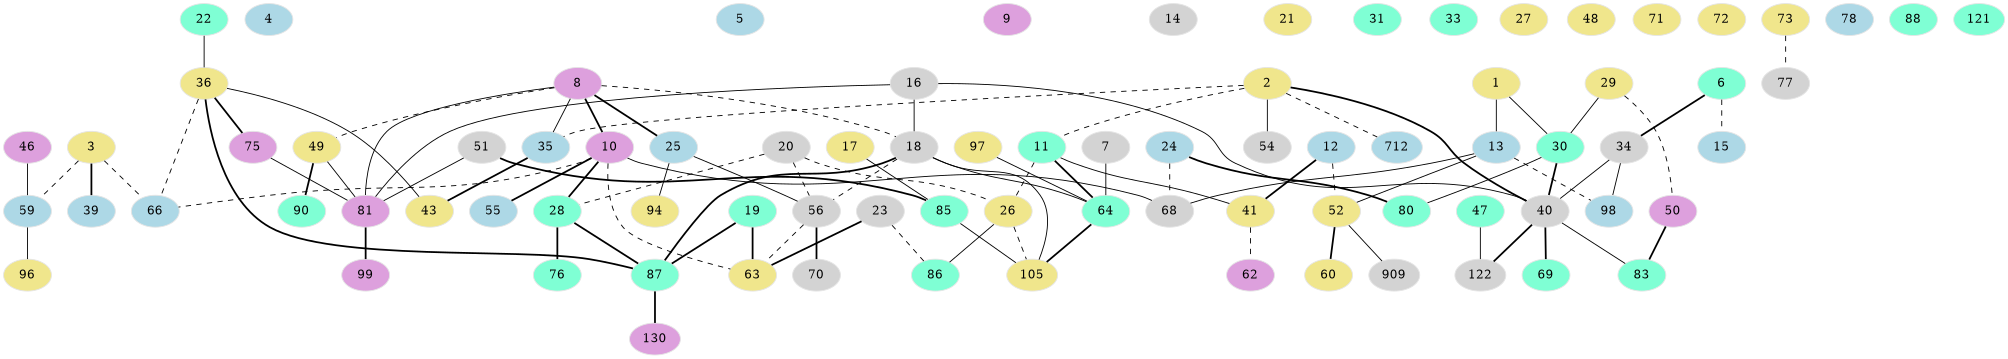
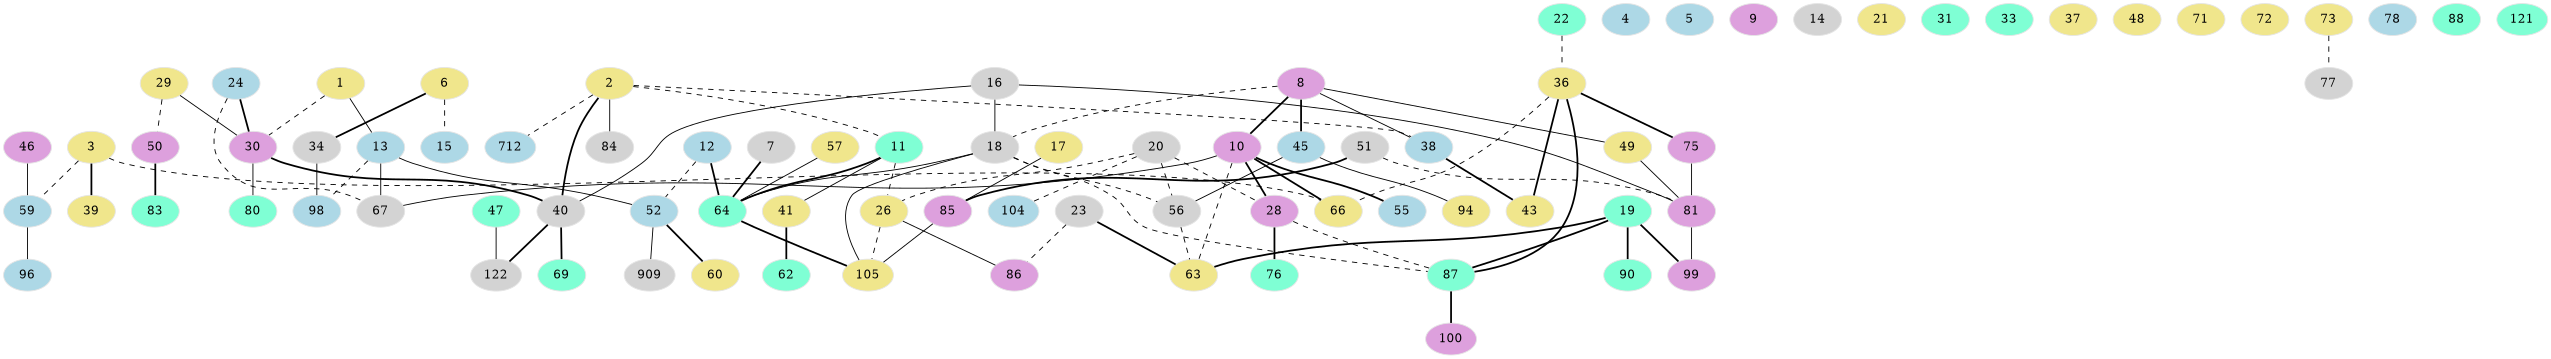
node "27": label "27" -> "37"
edge "22" -- "36": style solid -> dashed
node "6": fillcolor aquamarine -> khaki
edge "1" -- "30": style solid -> dashed
edge "8" -- "49": style dashed -> solid
edge "36" -- "43": style solid -> bold
edge "8" -- "81": removed
node "35": label "35" -> "38"
node "25": label "25" -> "45"
node "97": label "97" -> "57"
node "54": label "54" -> "84"
node "30": fillcolor aquamarine -> plum
edge "24" -- "80": now "24" -- "30"
edge "49" -- "90": now "19" -- "90"
edge "12" -- "41": now "12" -- "64"
edge "51" -- "81": style solid -> dashed
edge "7" -- "64": style solid -> bold
edge "34" -- "40": removed
edge "18" -- "87": style bold -> dashed
edge "10" -- "66": style dashed -> bold
node "39": fillcolor lightblue -> khaki
node "66": fillcolor lightblue -> khaki
node "28": fillcolor aquamarine -> plum
node "85": fillcolor aquamarine -> plum
node "104": added
node "68": label "68" -> "67"
node "52": fillcolor khaki -> lightblue
edge "81" -- "99": style bold -> solid
edge "28" -- "87": style bold -> dashed
edge "41" -- "62": style dashed -> bold
edge "40" -- "83": removed
edge "19" -- "99": added
node "96": fillcolor khaki -> lightblue
node "70": removed
node "86": fillcolor aquamarine -> plum
node "62": fillcolor plum -> aquamarine
node "130": label "130" -> "100"
